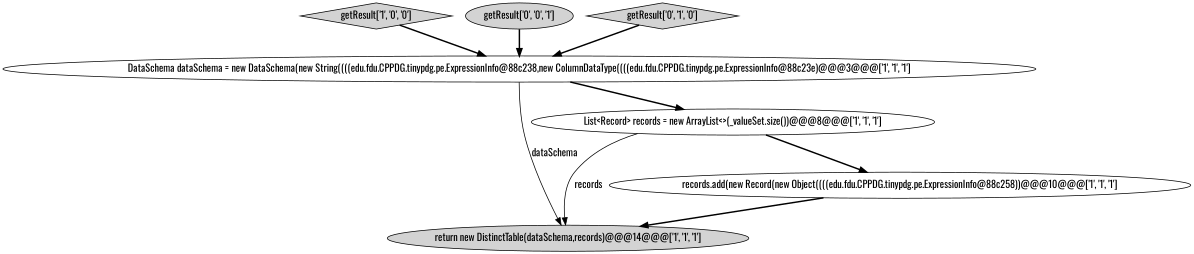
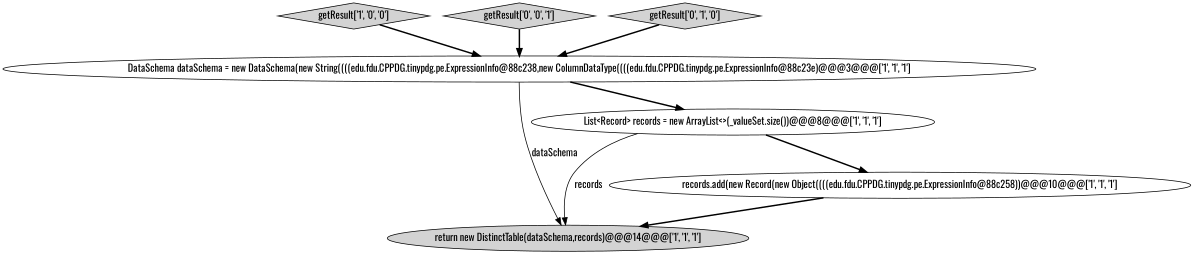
node "getResult['0', '0', '1']": shape ellipse -> diamond
